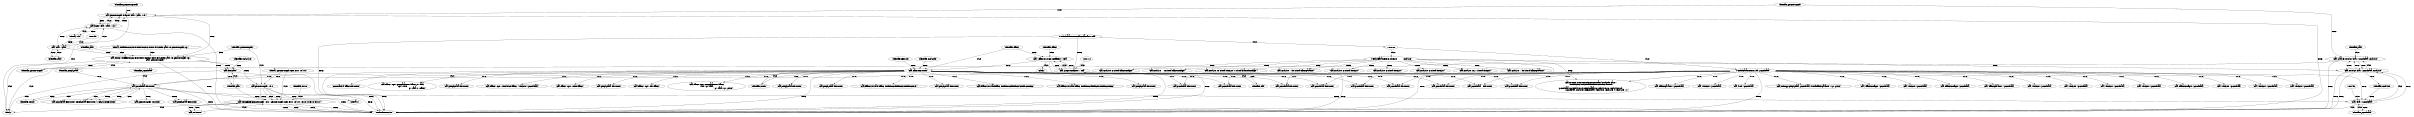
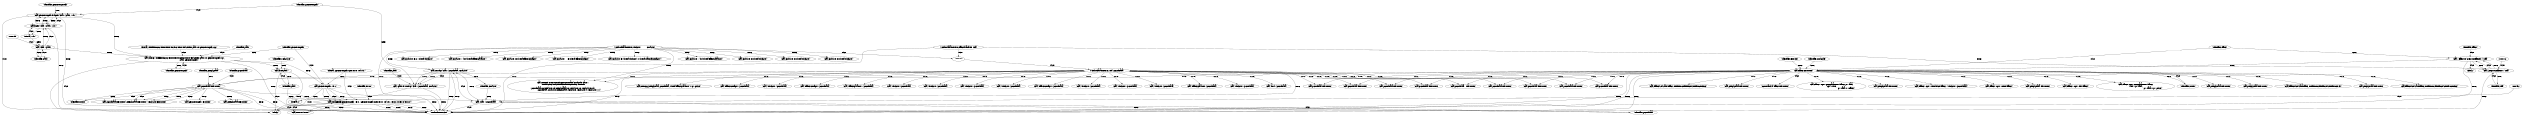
edge "1000100" -> "(MethodParameterIn,uint32_t            cmdSize)": reversed
edge "(Call,*path = strndup((char *)pCmdData, cmdSize))" -> "(Call,strndup((char *)pCmdData, cmdSize))": removed, label "CFG:"
node "(Call,set(errno))": label "(Call,set(errno))" -> "(Call,strerror(errno))"
